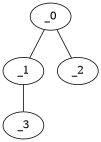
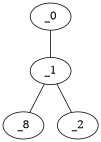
edge "_0" -- "_2": now "_1" -- "_2"
node "_3": label "_3" -> "_8"
